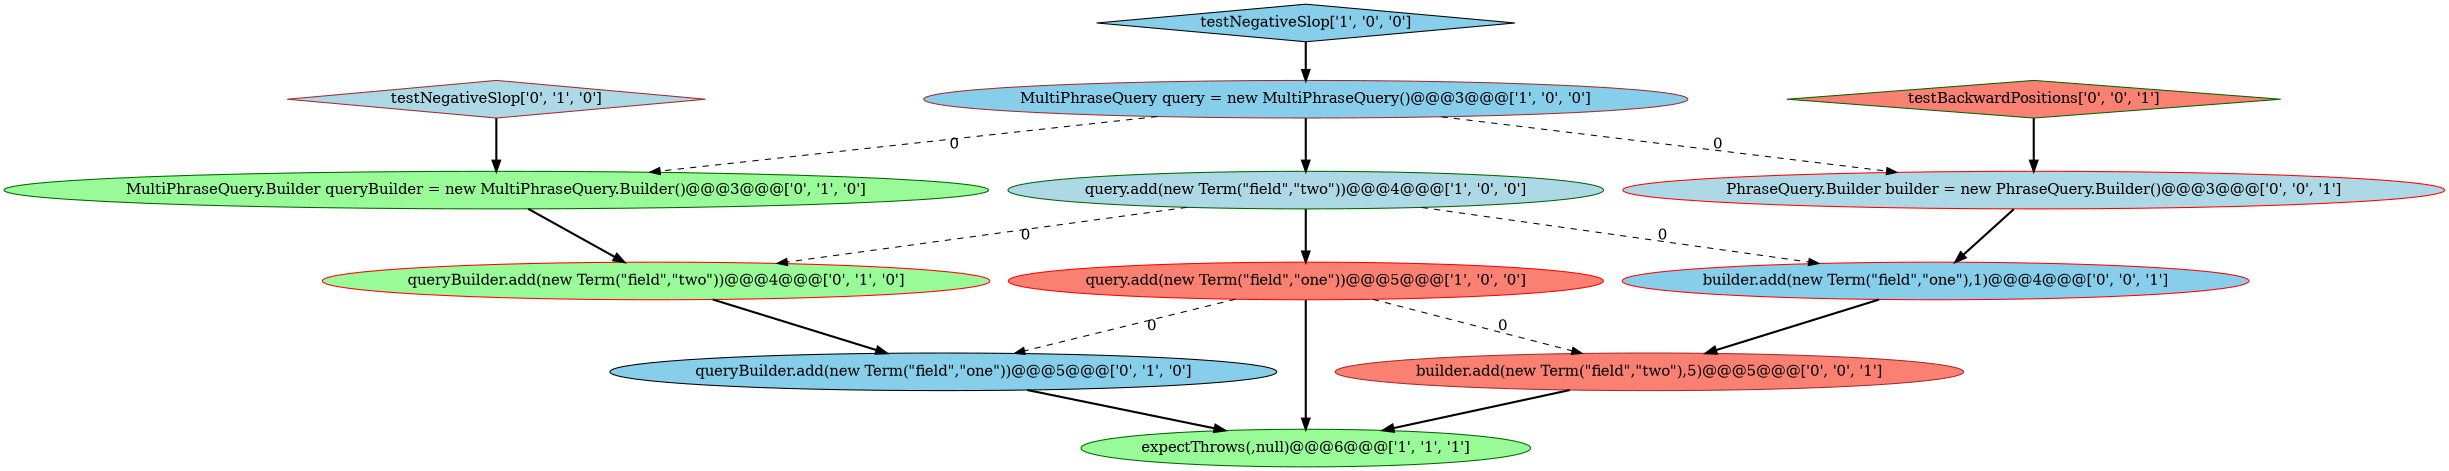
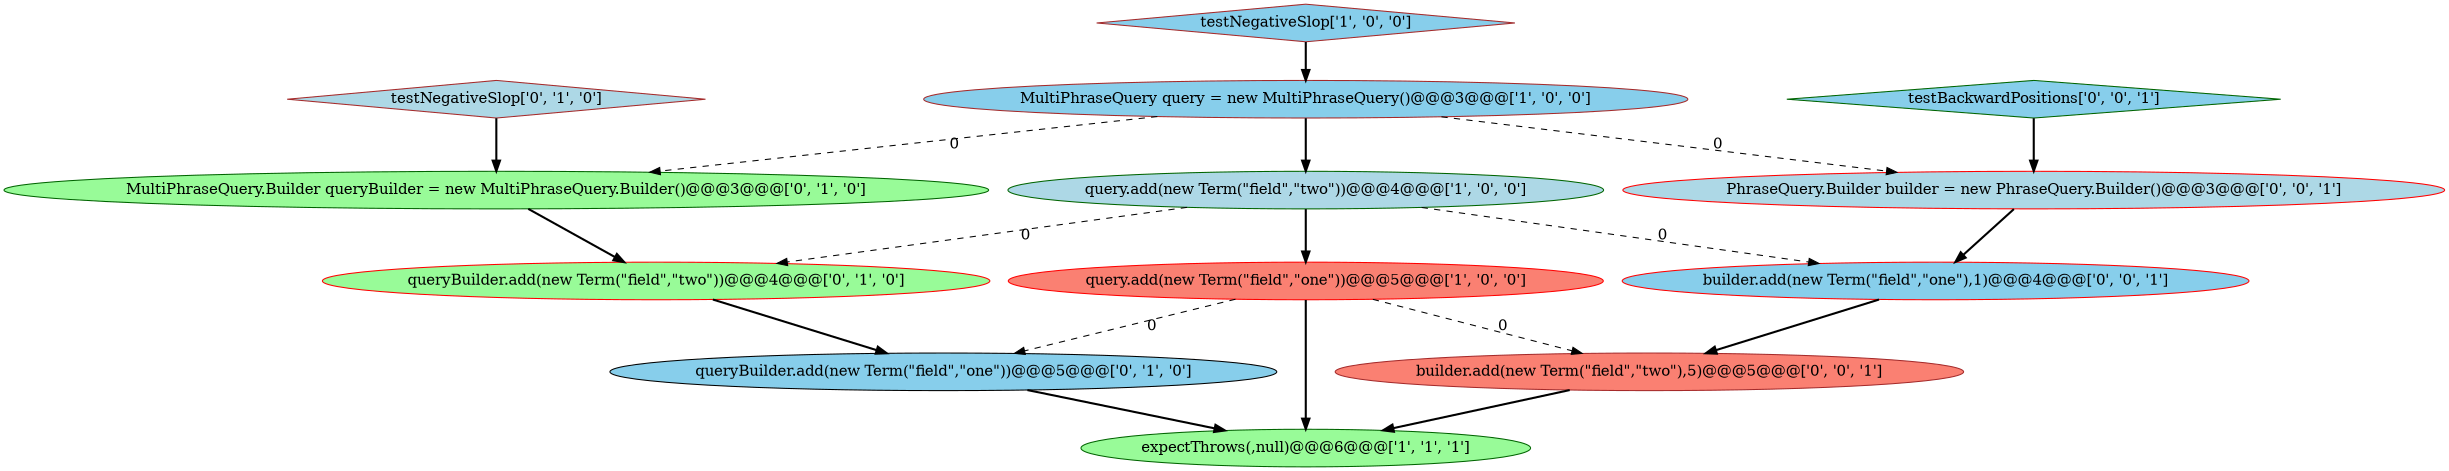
node "testNegativeSlop['1', '0', '0']": color black -> brown
node "testBackwardPositions['0', '0', '1']": fillcolor salmon -> skyblue
